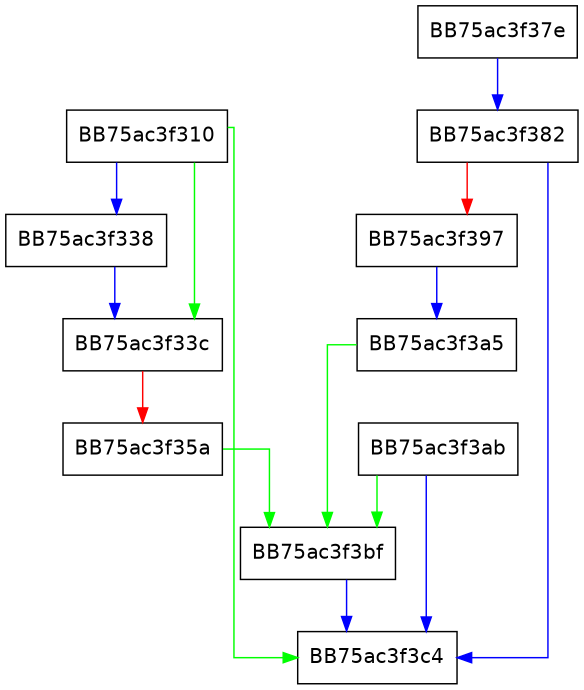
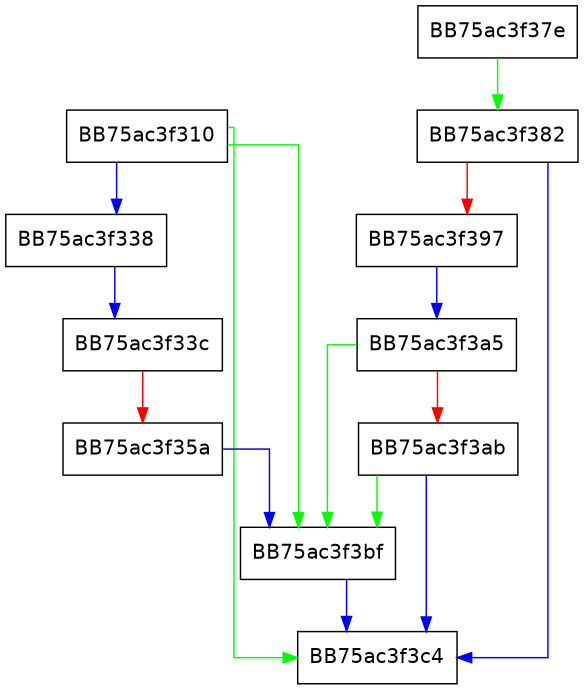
edge "BB75ac3f37e" -> "BB75ac3f382": color blue -> green
edge "BB75ac3f310" -> "BB75ac3f33c": now "BB75ac3f310" -> "BB75ac3f3bf"
edge "BB75ac3f3a5" -> "BB75ac3f3ab": added
edge "BB75ac3f35a" -> "BB75ac3f3bf": color green -> blue
